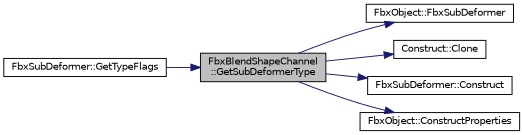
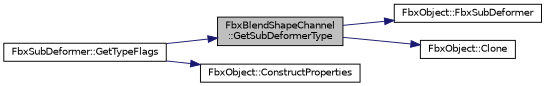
node "Construct::Clone": label "Construct::Clone" -> "FbxObject::Clone"
node "FbxSubDeformer::Construct": removed
edge "FbxBlendShapeChannel ::GetSubDeformerType" -> "FbxObject::ConstructProperties": now "FbxSubDeformer::GetTypeFlags" -> "FbxObject::ConstructProperties"
